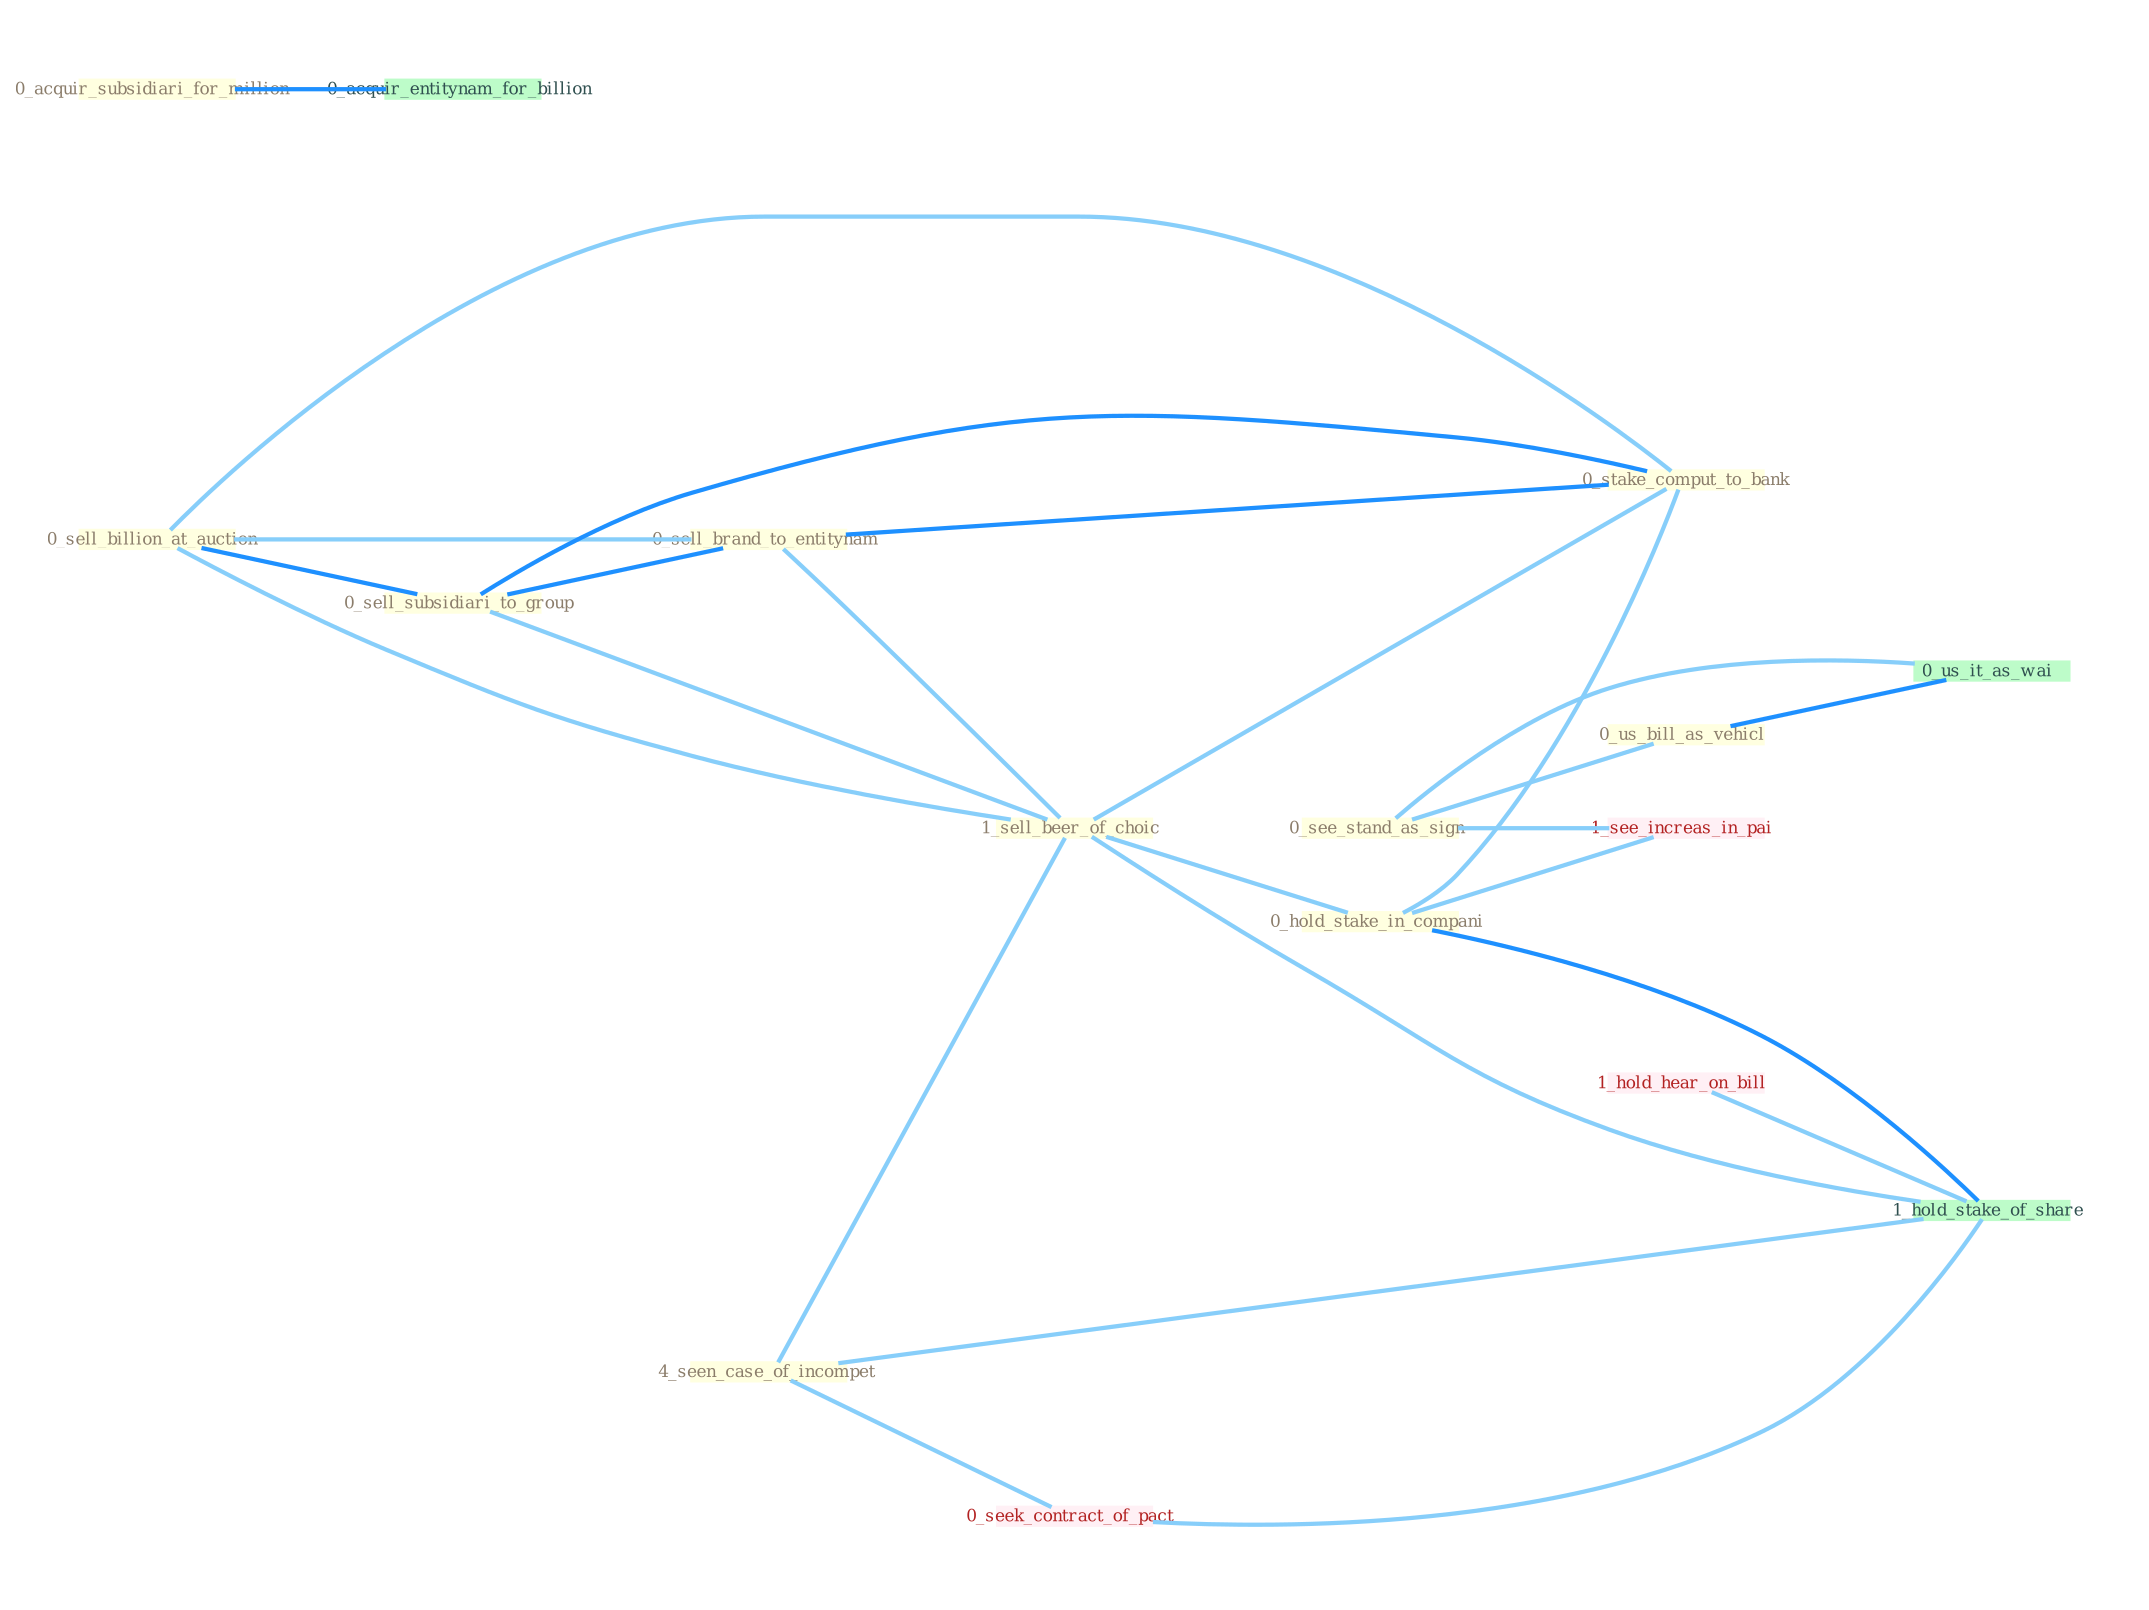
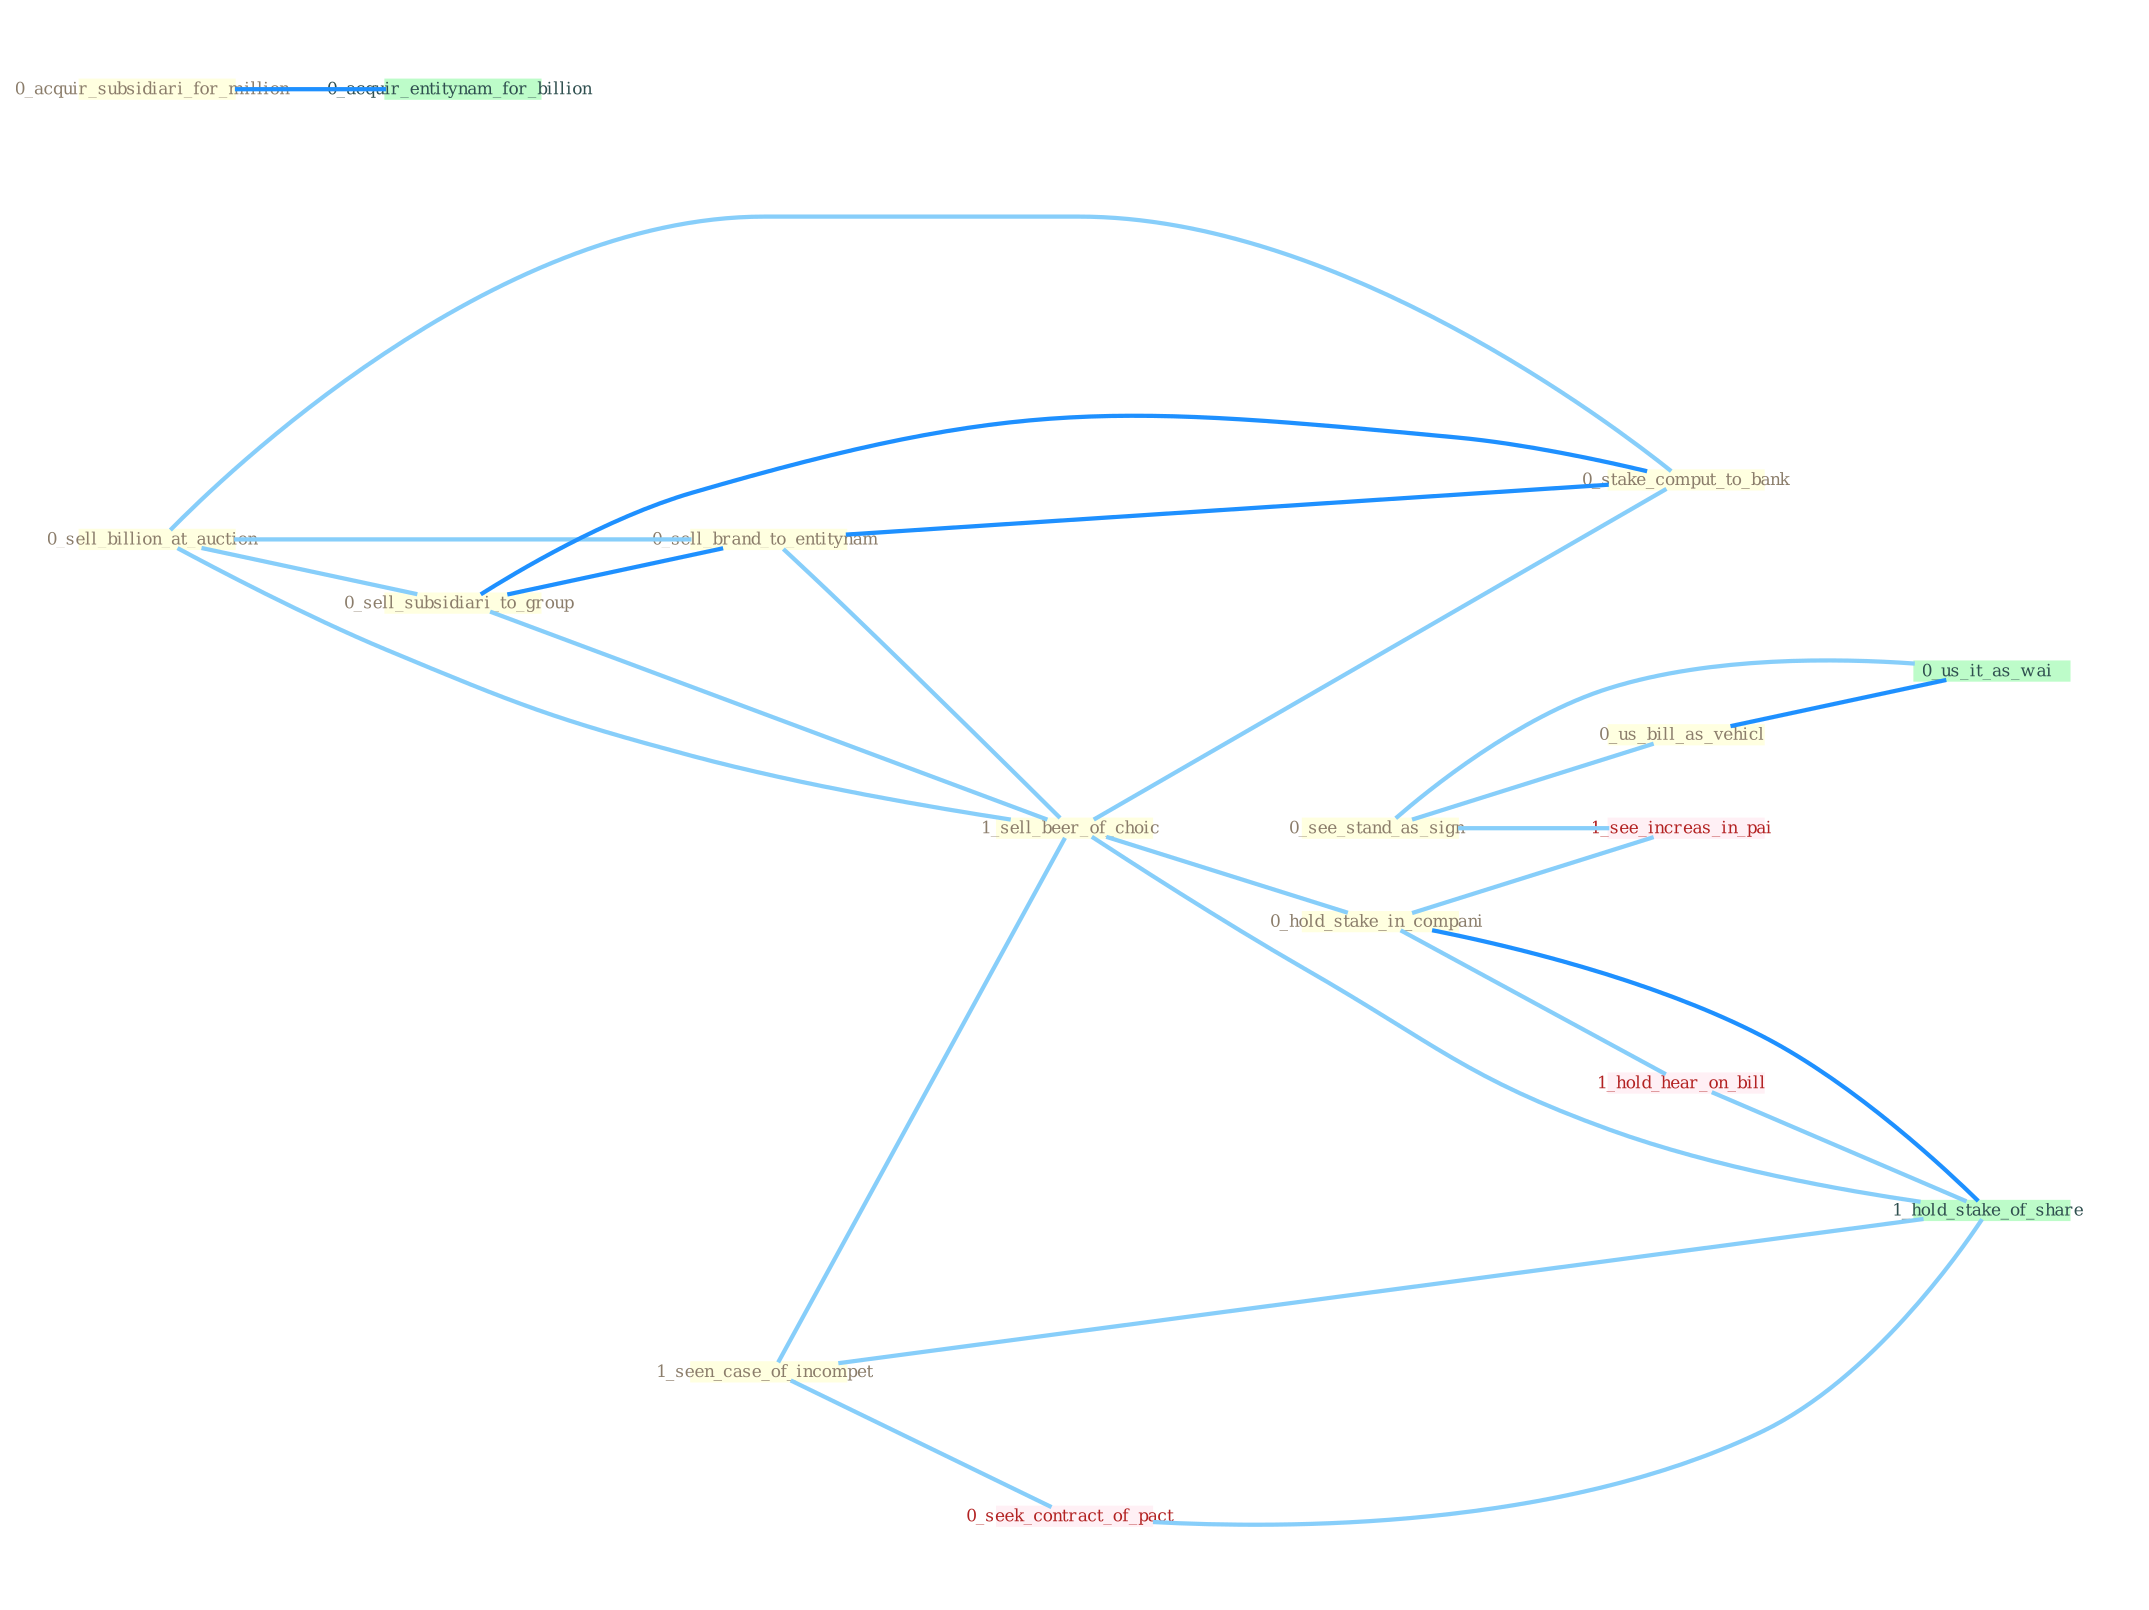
edge "0_sell_billion_at_auction" -- "0_sell_subsidiari_to_group": color #1e90ff -> #87cefa
edge "0_stake_comput_to_bank" -- "0_hold_stake_in_compani": now "1_hold_hear_on_bill" -- "0_hold_stake_in_compani"
node "4_seen_case_of_incompet": label "4_seen_case_of_incompet" -> "1_seen_case_of_incompet"
